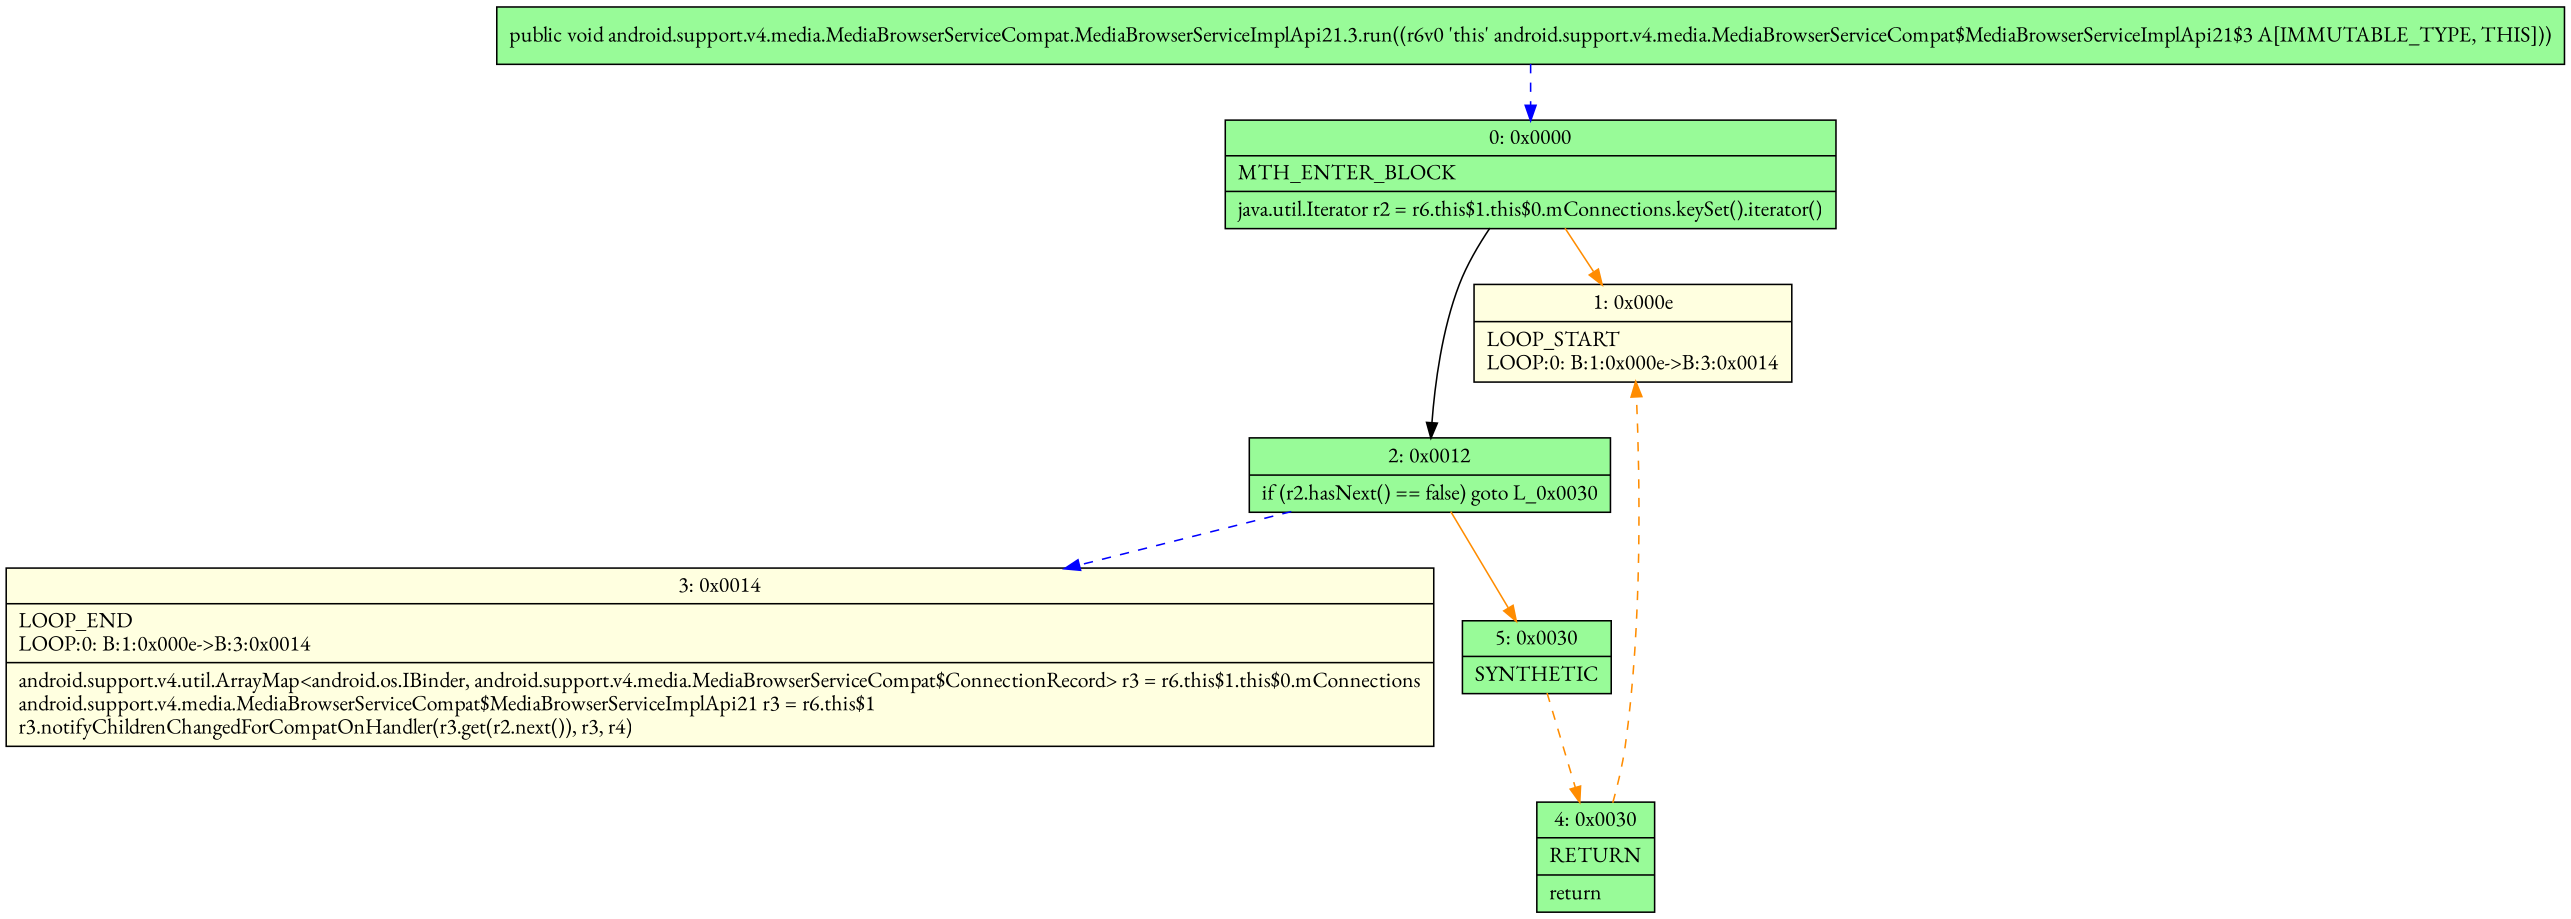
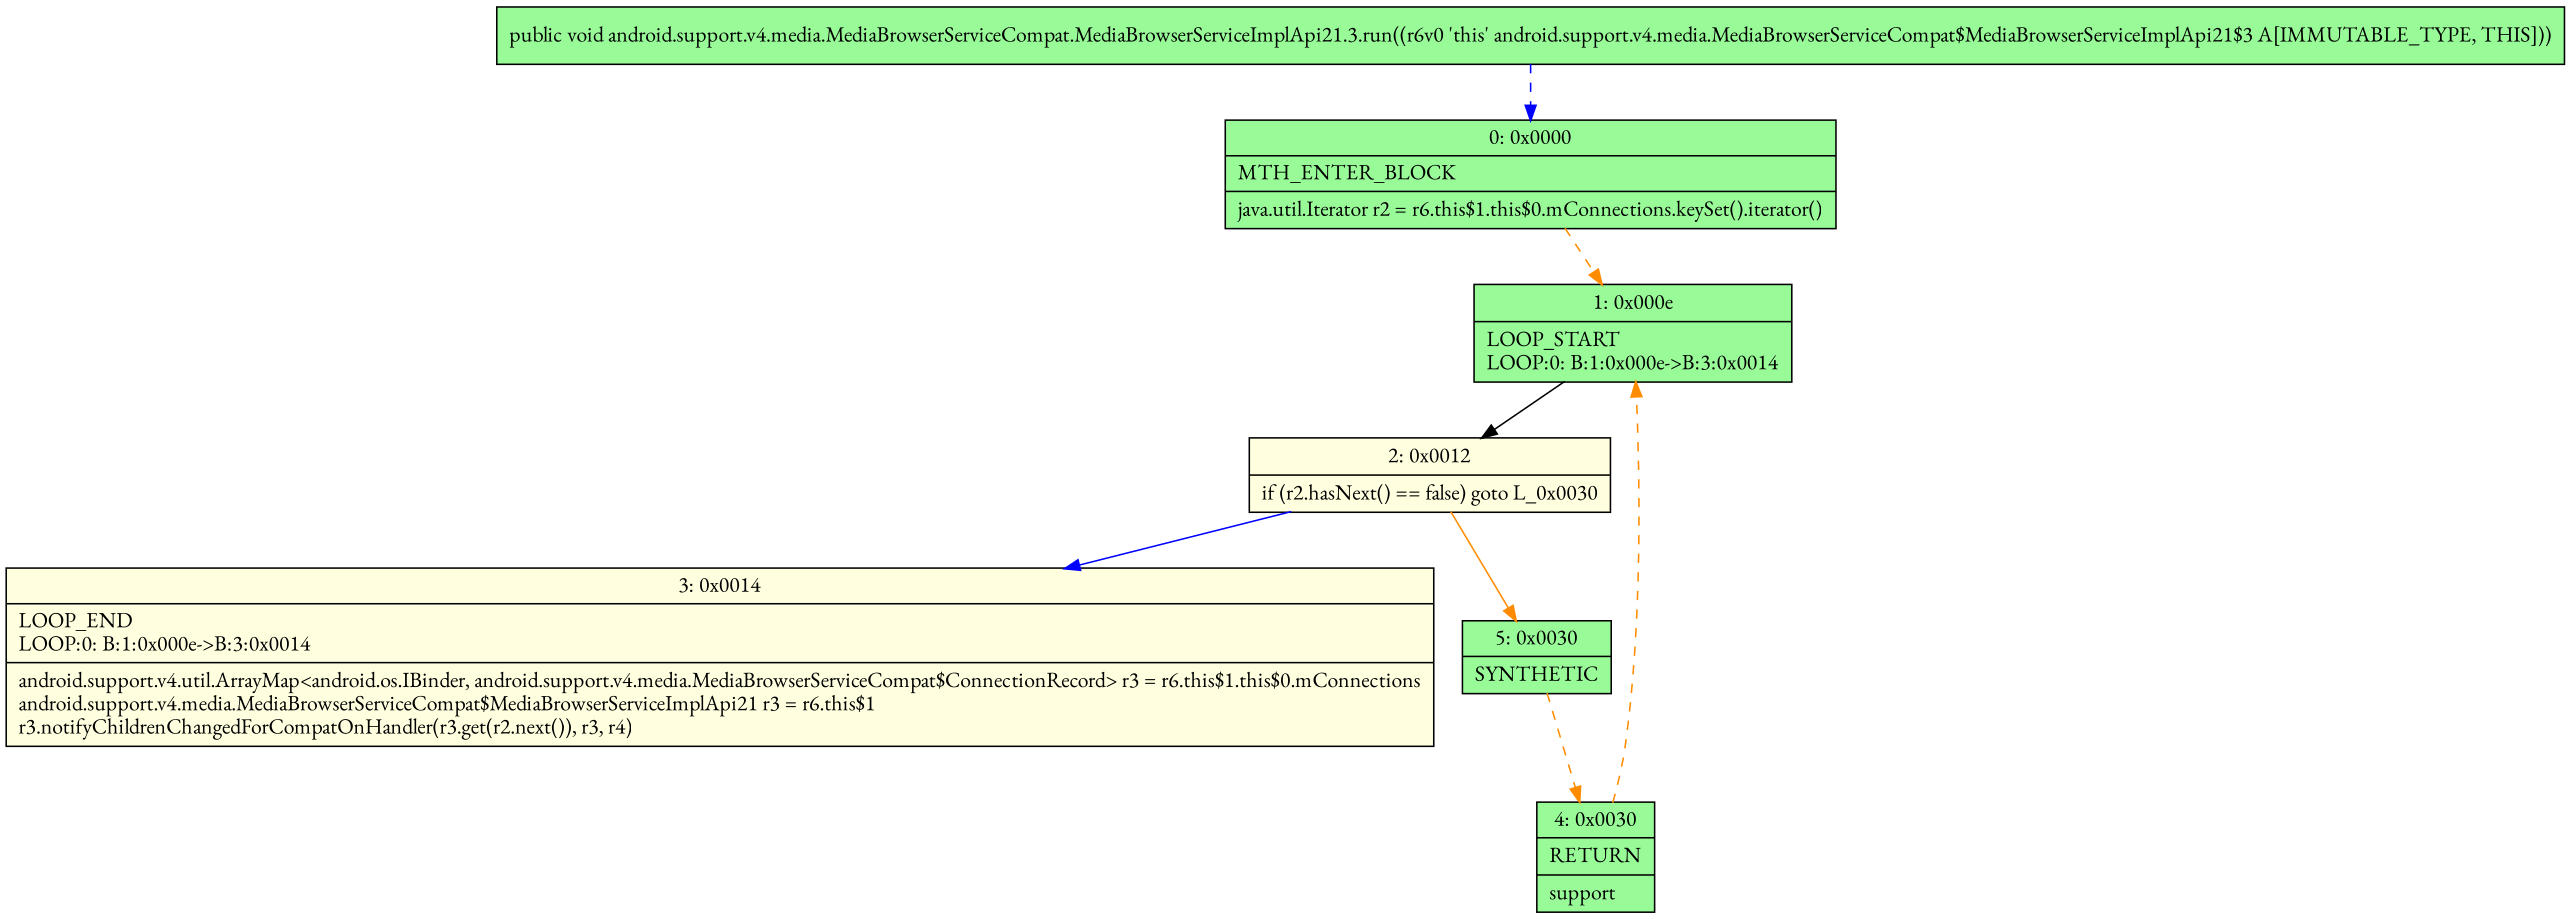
edge "0: 0x0000" -> "1: 0x000e": style solid -> dashed
edge "0: 0x0000" -> "2: 0x0012": now "1: 0x000e" -> "2: 0x0012"
node "1: 0x000e": fillcolor lightyellow -> palegreen
node "2: 0x0012": fillcolor palegreen -> lightyellow
edge "2: 0x0012" -> "3: 0x0014": style dashed -> solid
node "4: 0x0030": text "return" -> "support"
